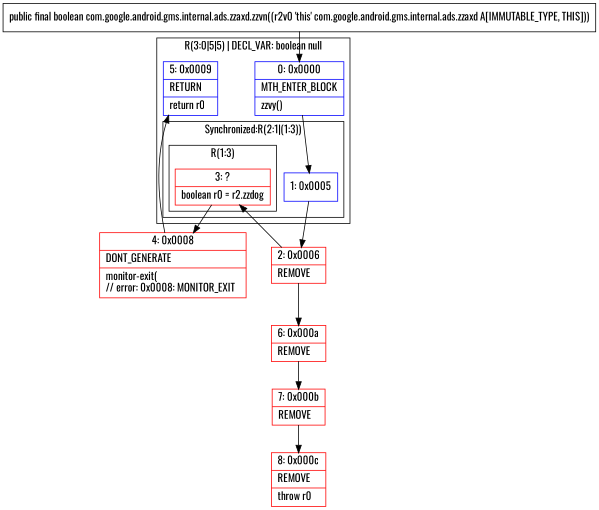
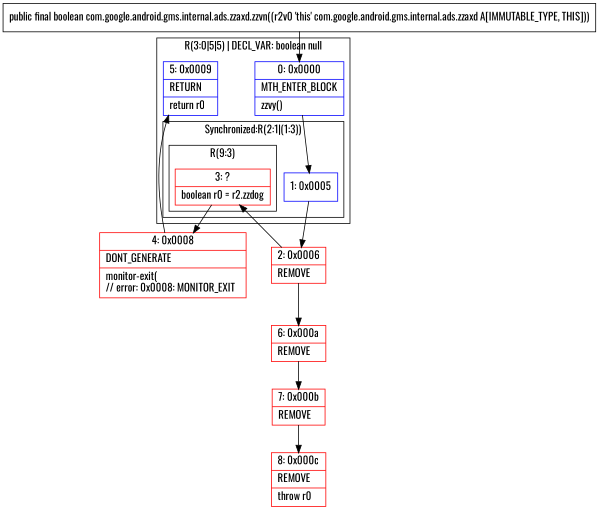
cluster "R(1:3)": label "R(1:3)" -> "R(9:3)"
